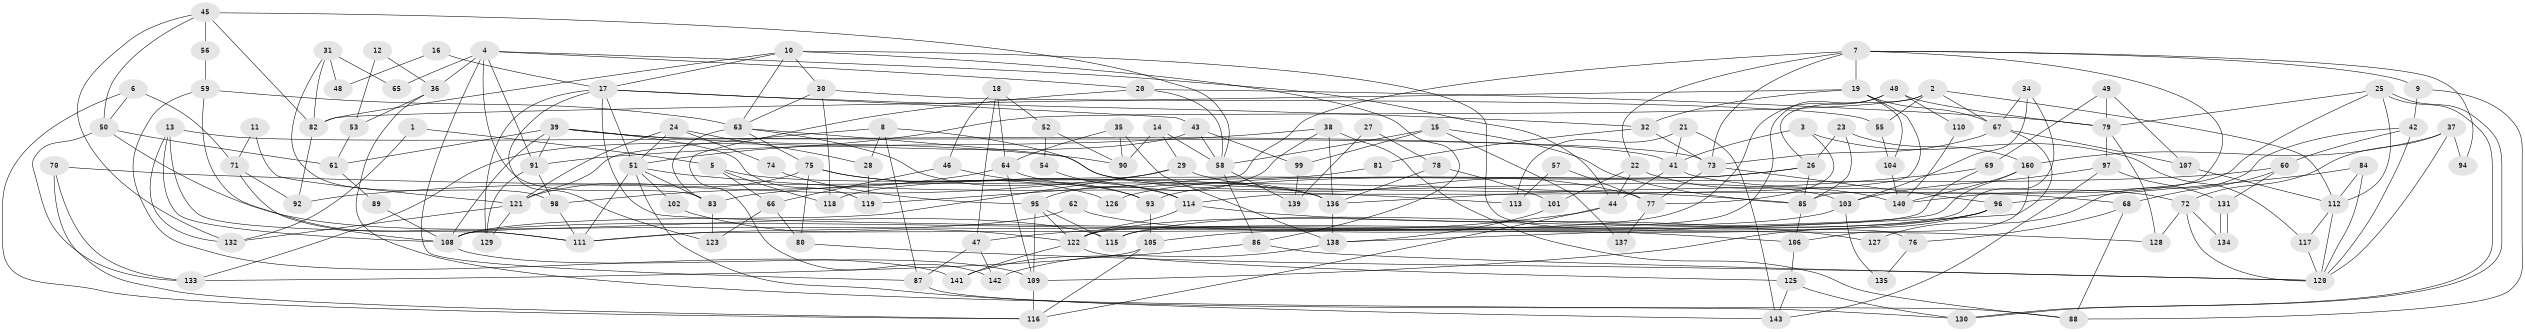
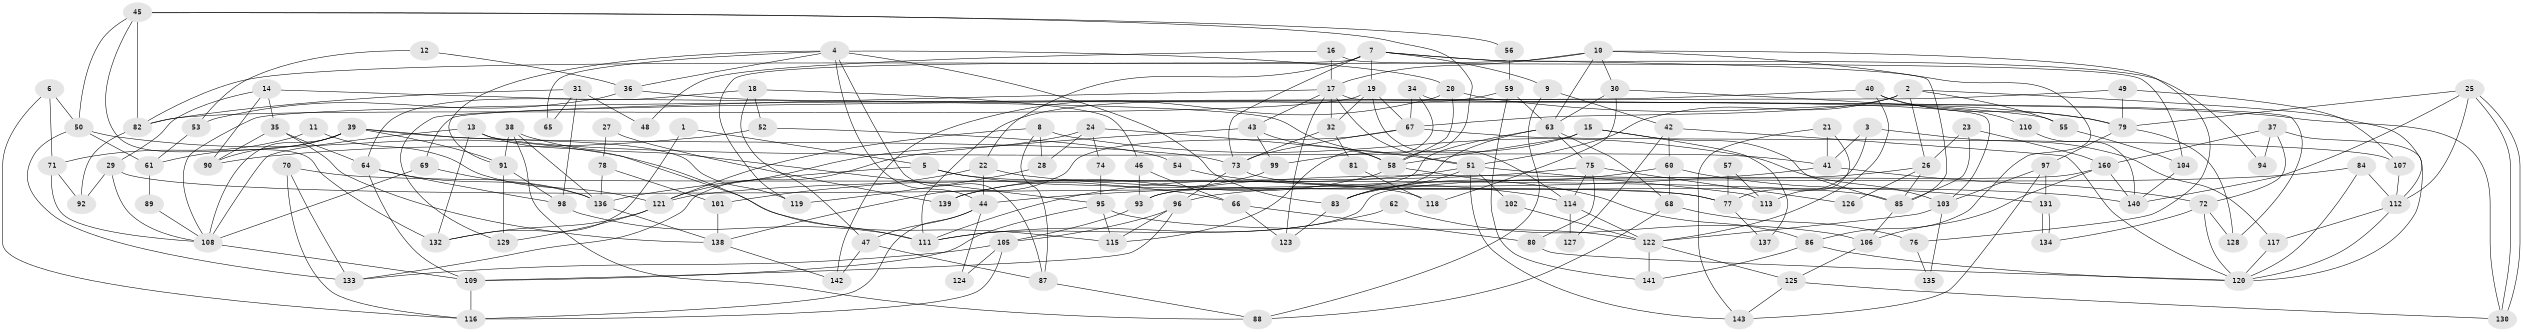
edge "14" -- "35": added
edge "19" -- "104": now "16" -- "104"
node "124": added
